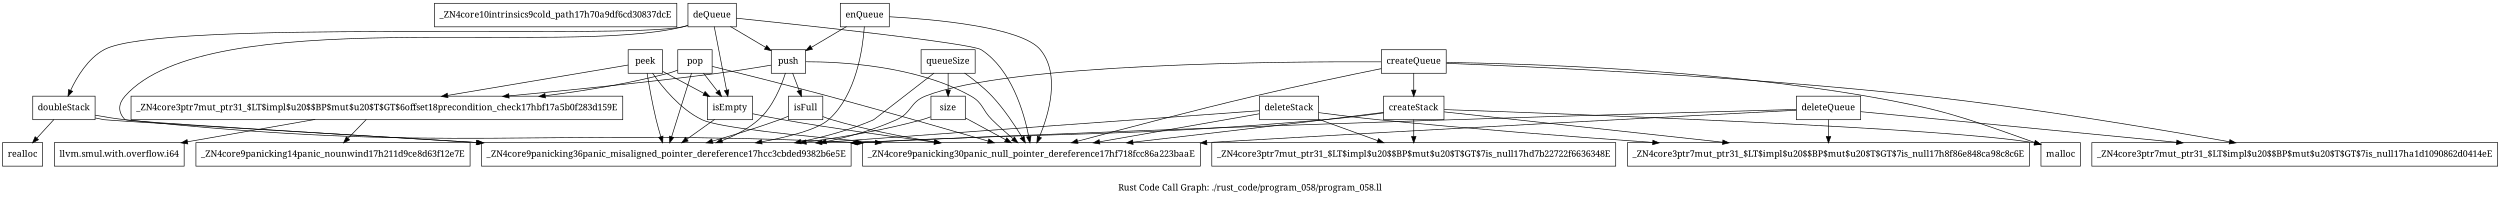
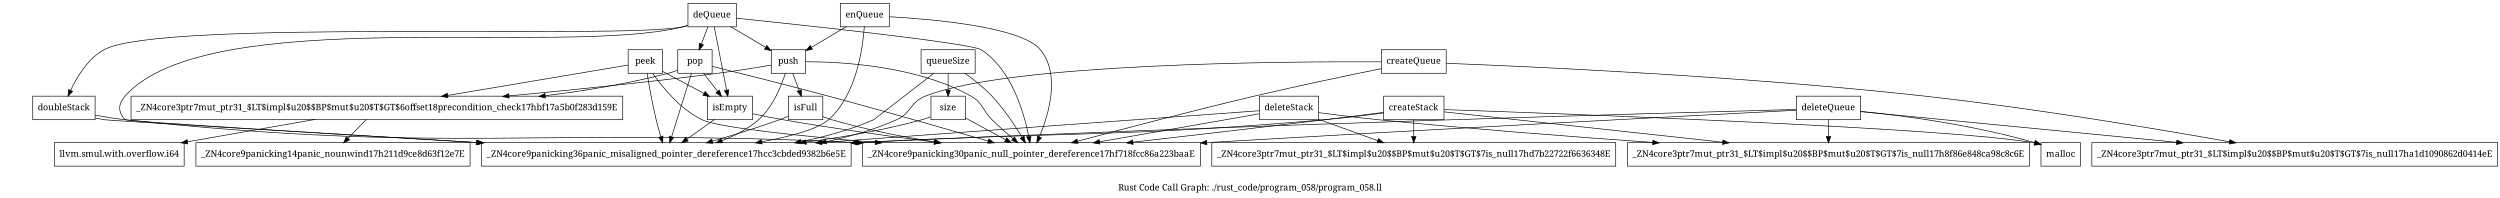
node "_ZN4core10intrinsics9cold_path17h70a9df6cd30837dcE": removed
edge "deQueue" -> "pop": added
edge "createQueue" -> "createStack": removed
edge "createQueue" -> "malloc": now "deleteQueue" -> "malloc"
node "realloc": removed
